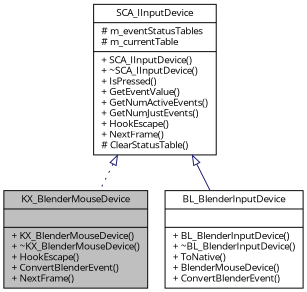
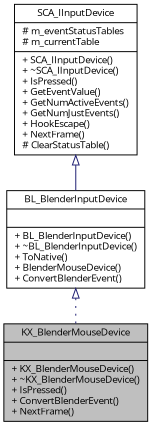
edge "KX_BlenderMouseDevice" -> "SCA_IInputDevice": now "KX_BlenderMouseDevice" -> "BL_BlenderInputDevice"
node "KX_BlenderMouseDevice": text "+ HookEscape()" -> "+ IsPressed()"
